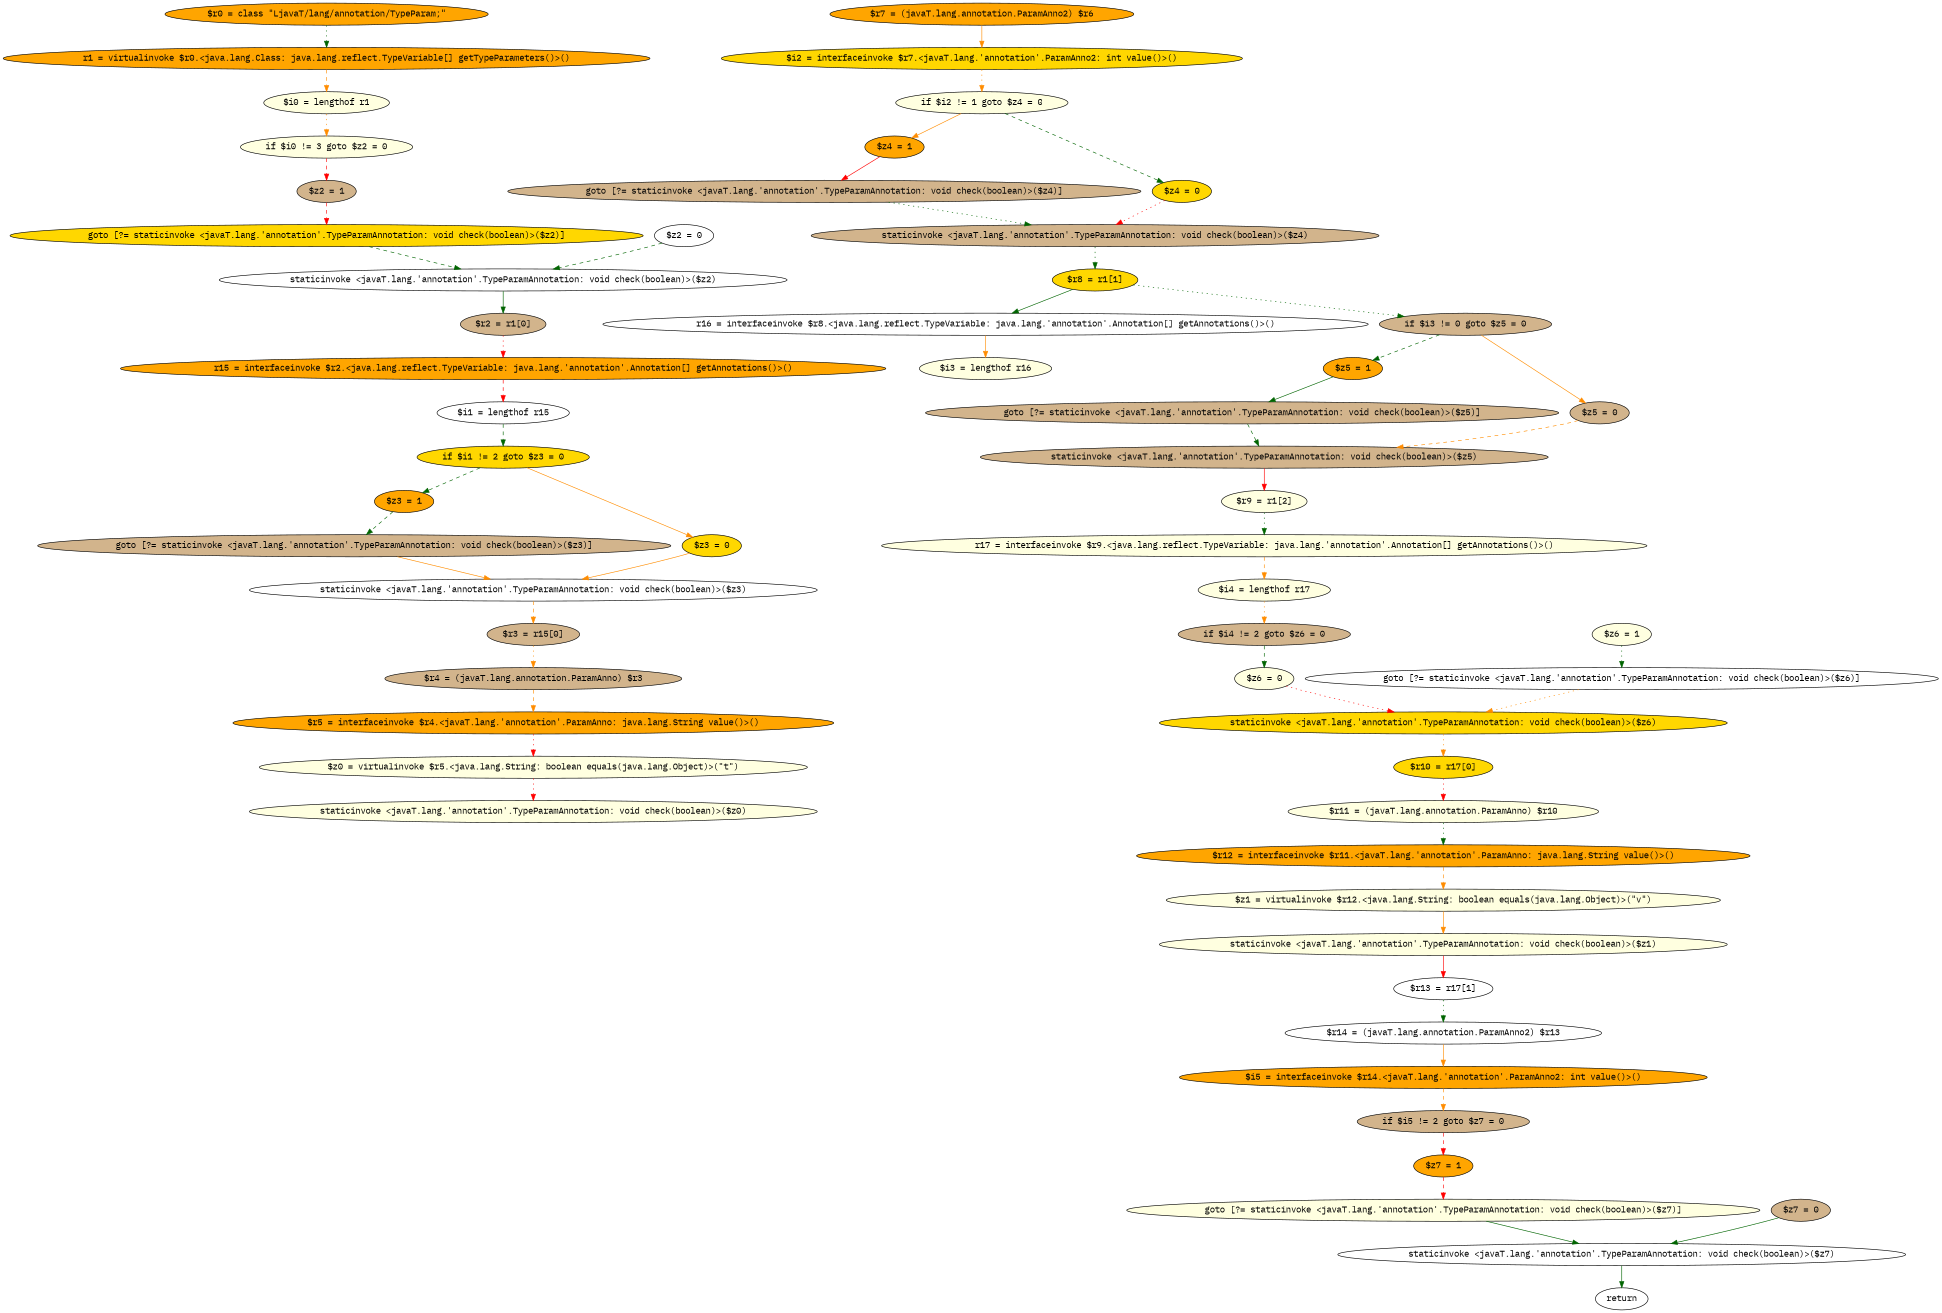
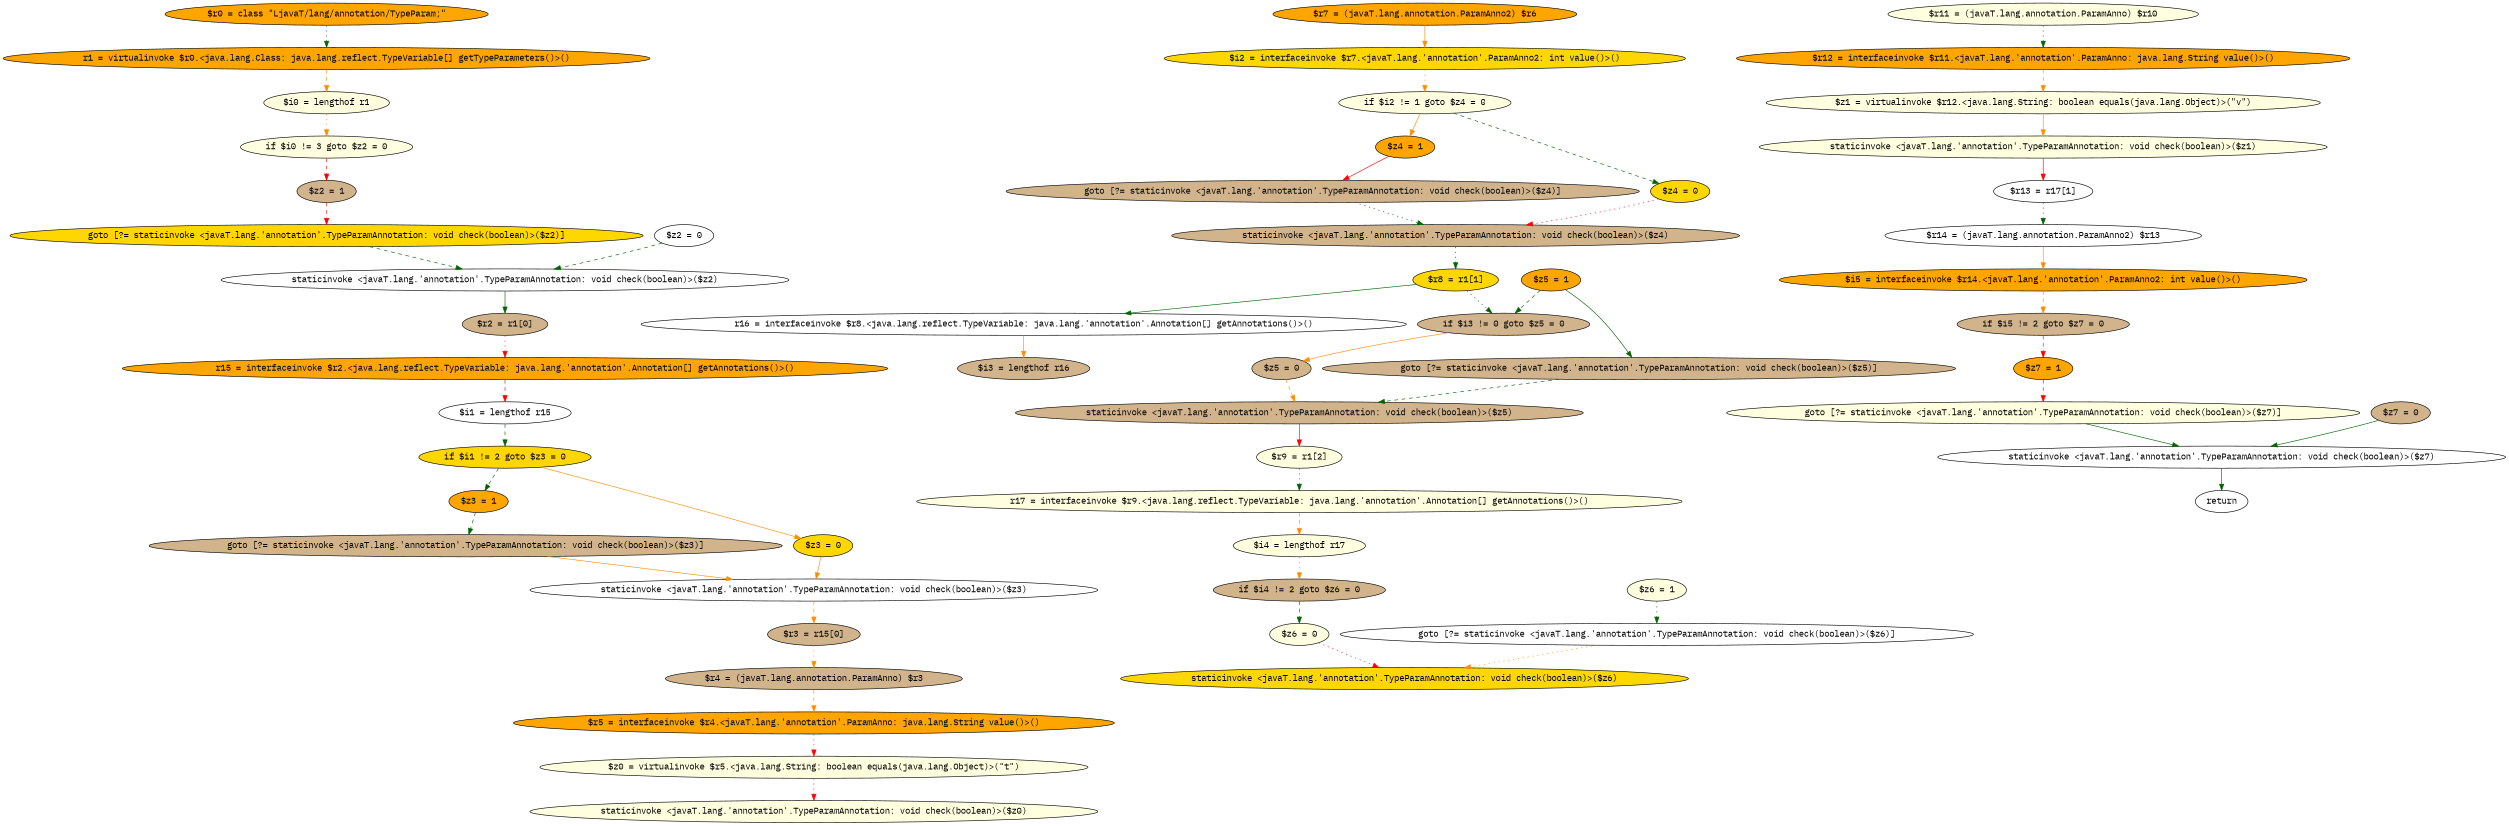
edge "if $i3 != 0 goto $z5 = 0" -> "$z5 = 1": reversed
node "$i3 = lengthof r16": fillcolor lightyellow -> tan
node "$r10 = r17[0]": removed
